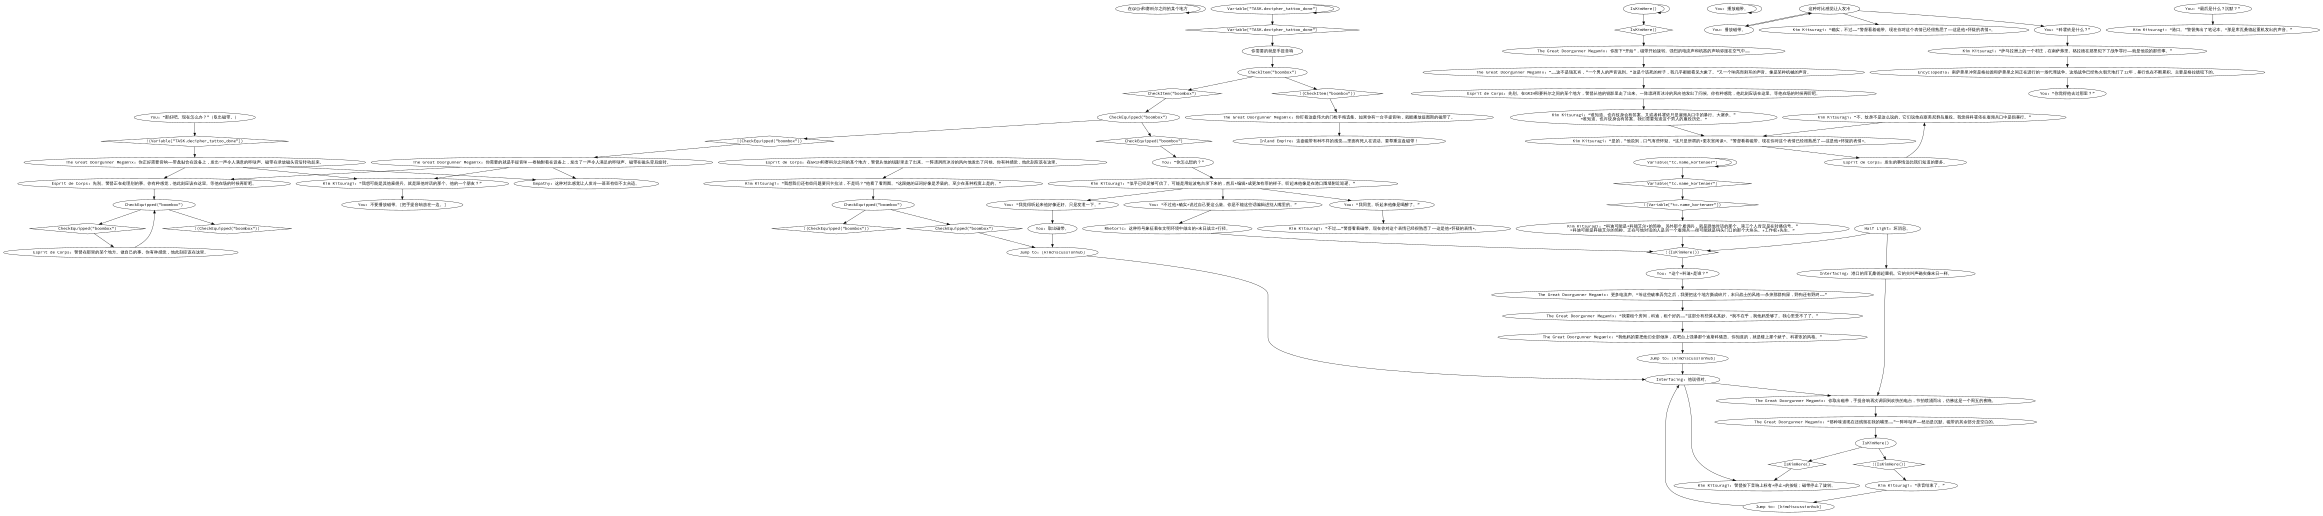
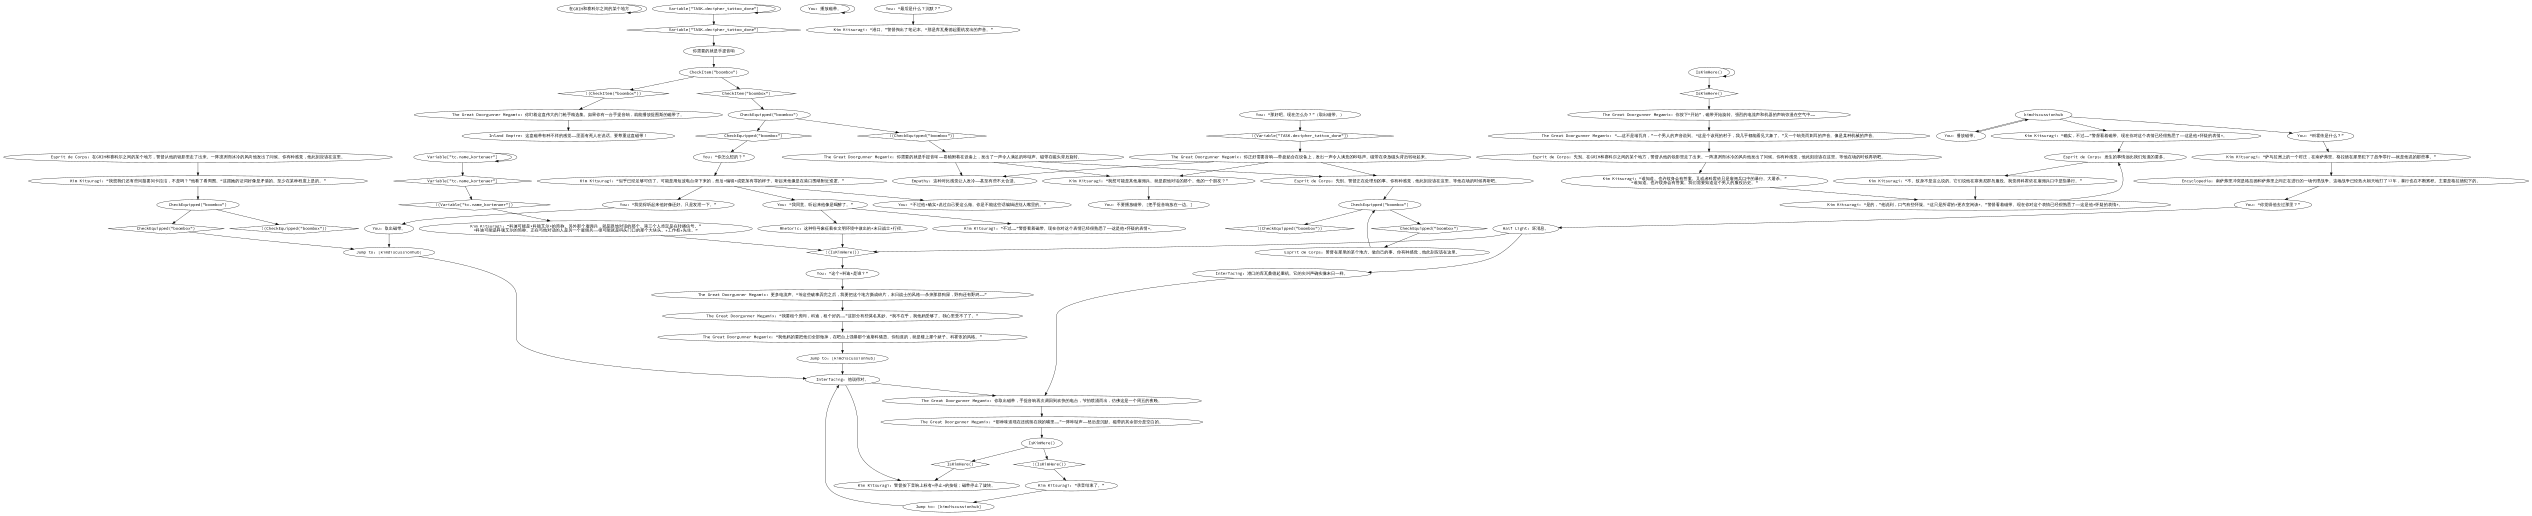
node "这种对比感觉让人发冷": label "这种对比感觉让人发冷" -> "kimdiscussionhub"
edge "Kim Kitsuragi: “确实，不过……”警督看着磁带。现在你对这个表情已经很熟悉了——这是他*怀疑的表情*。" -> "Esprit de Corps: 发生的事情远比我们知道的要多。": added
edge "You: “不过他*确实*说过自己要这么做。你是不能这些话编辑进别人嘴里的。”" -> "Rhetoric: 这种符号象征着在文明环境中做出的*末日战士*行径。": now "You: “我同意。听起来他像是喝醉了。”" -> "Rhetoric: 这种符号象征着在文明环境中做出的*末日战士*行径。"
edge "You: “你觉得他去过那里？”" -> "Half Light: 坏消息。": added
